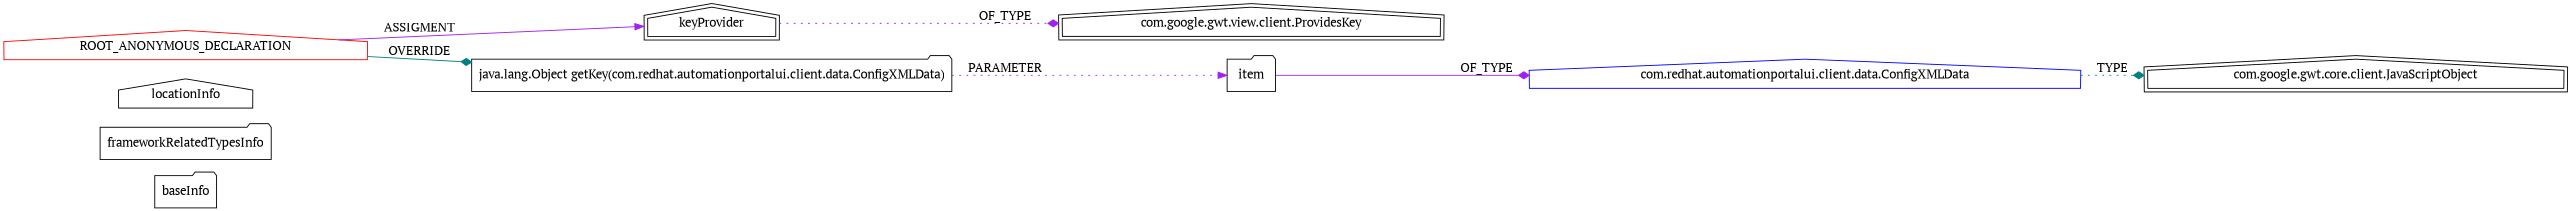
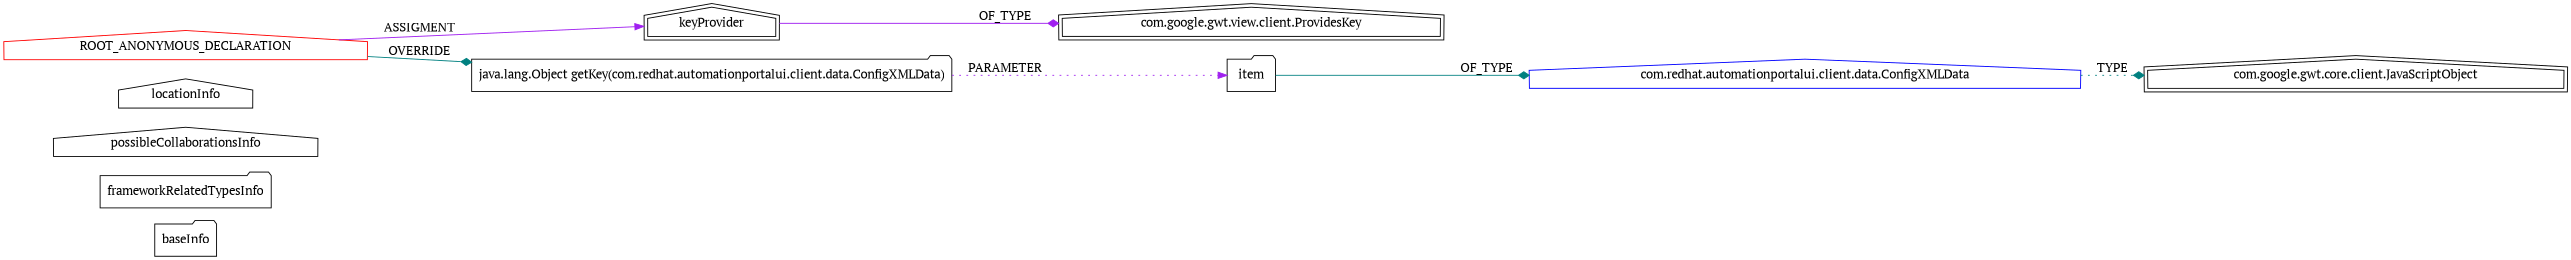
edge "keyProvider" -> "com.google.gwt.view.client.ProvidesKey": style dotted -> solid
edge "item" -> "com.redhat.automationportalui.client.data.ConfigXMLData": color purple -> teal
node "possibleCollaborationsInfo": added
